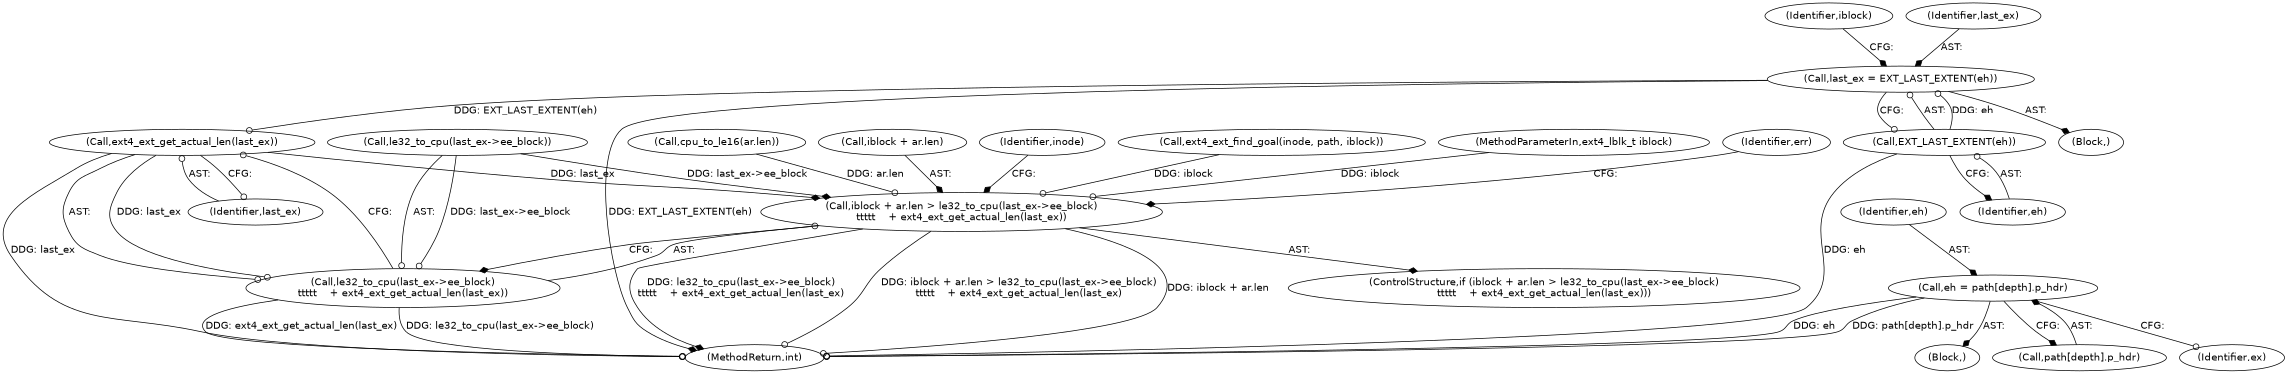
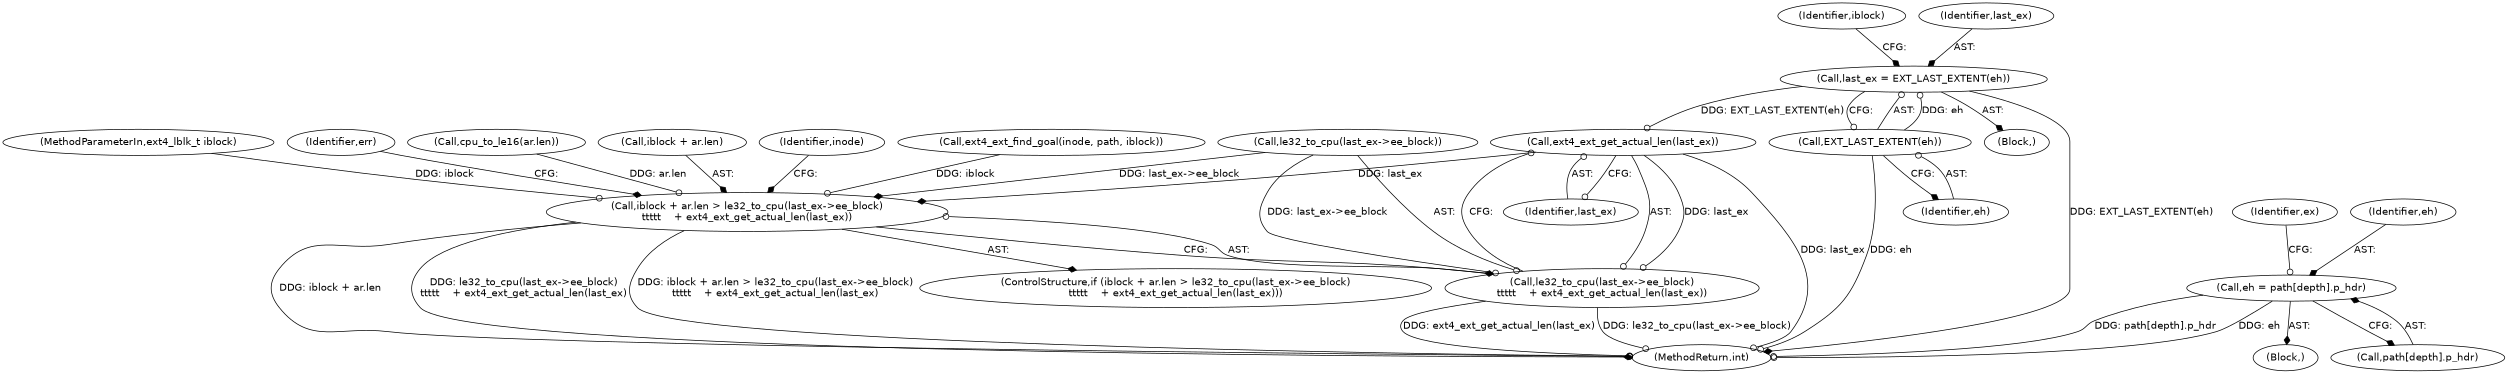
edge "(Call,eh = path[depth].p_hdr)" -> "(Identifier,ex)": reversed
